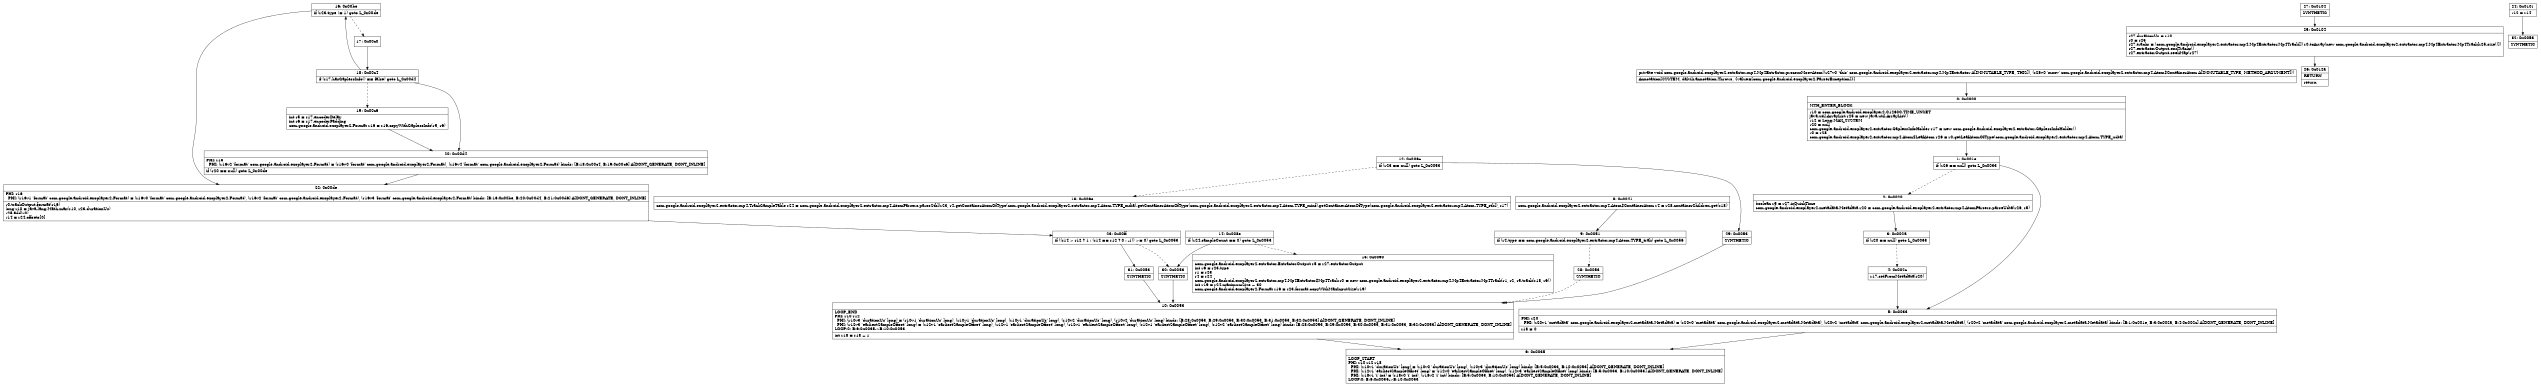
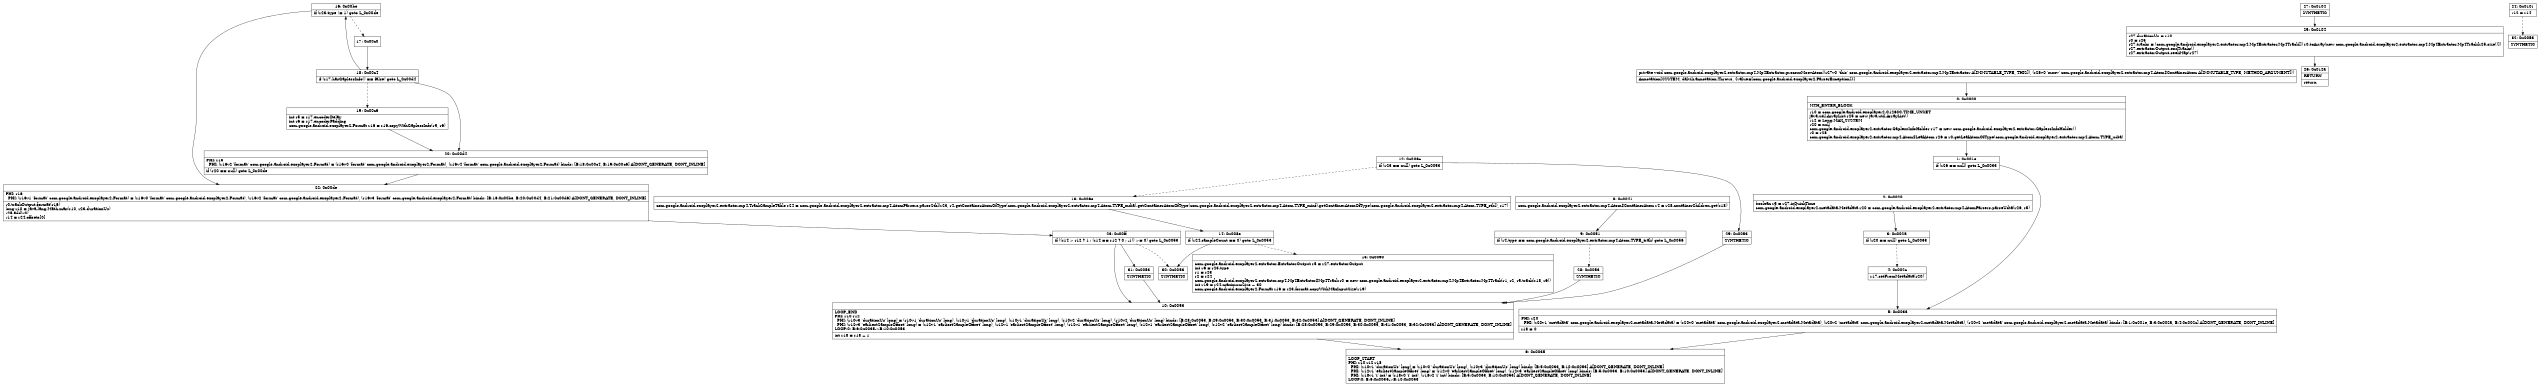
edge "24: 0x0101" -> "32: 0x0053": style solid -> dashed
edge "1: 0x001e" -> "2: 0x0020": removed
edge "13: 0x006e" -> "14: 0x008e": added
node "15: 0x0090": text "r4 = r24" -> "r2 = r24"
edge "30: 0x0053" -> "10: 0x0053": now "23: 0x00ff" -> "10: 0x0053"
edge "28: 0x0053" -> "10: 0x0053": style dashed -> solid
